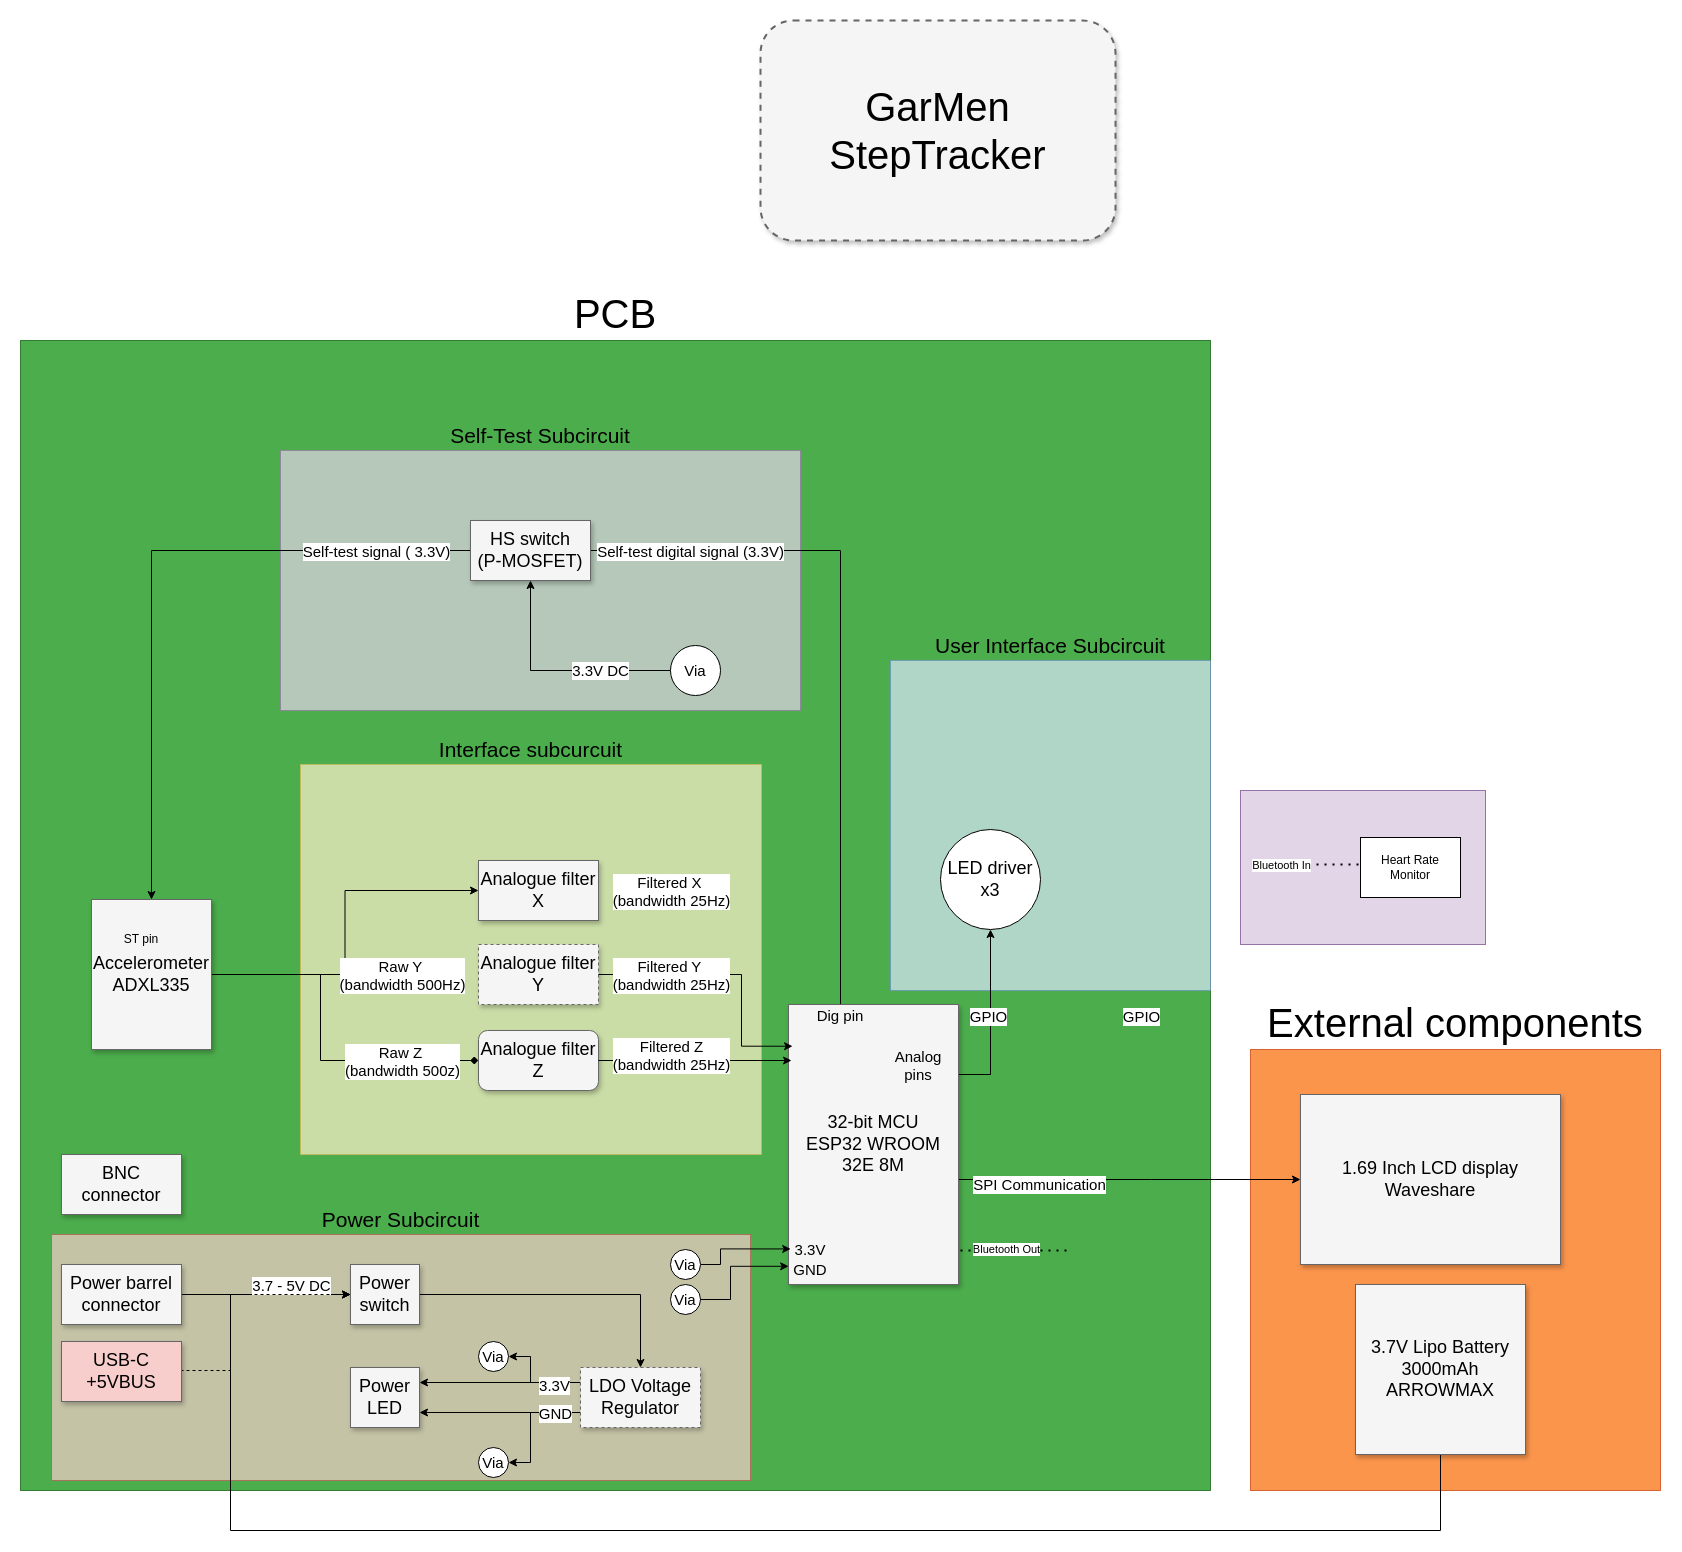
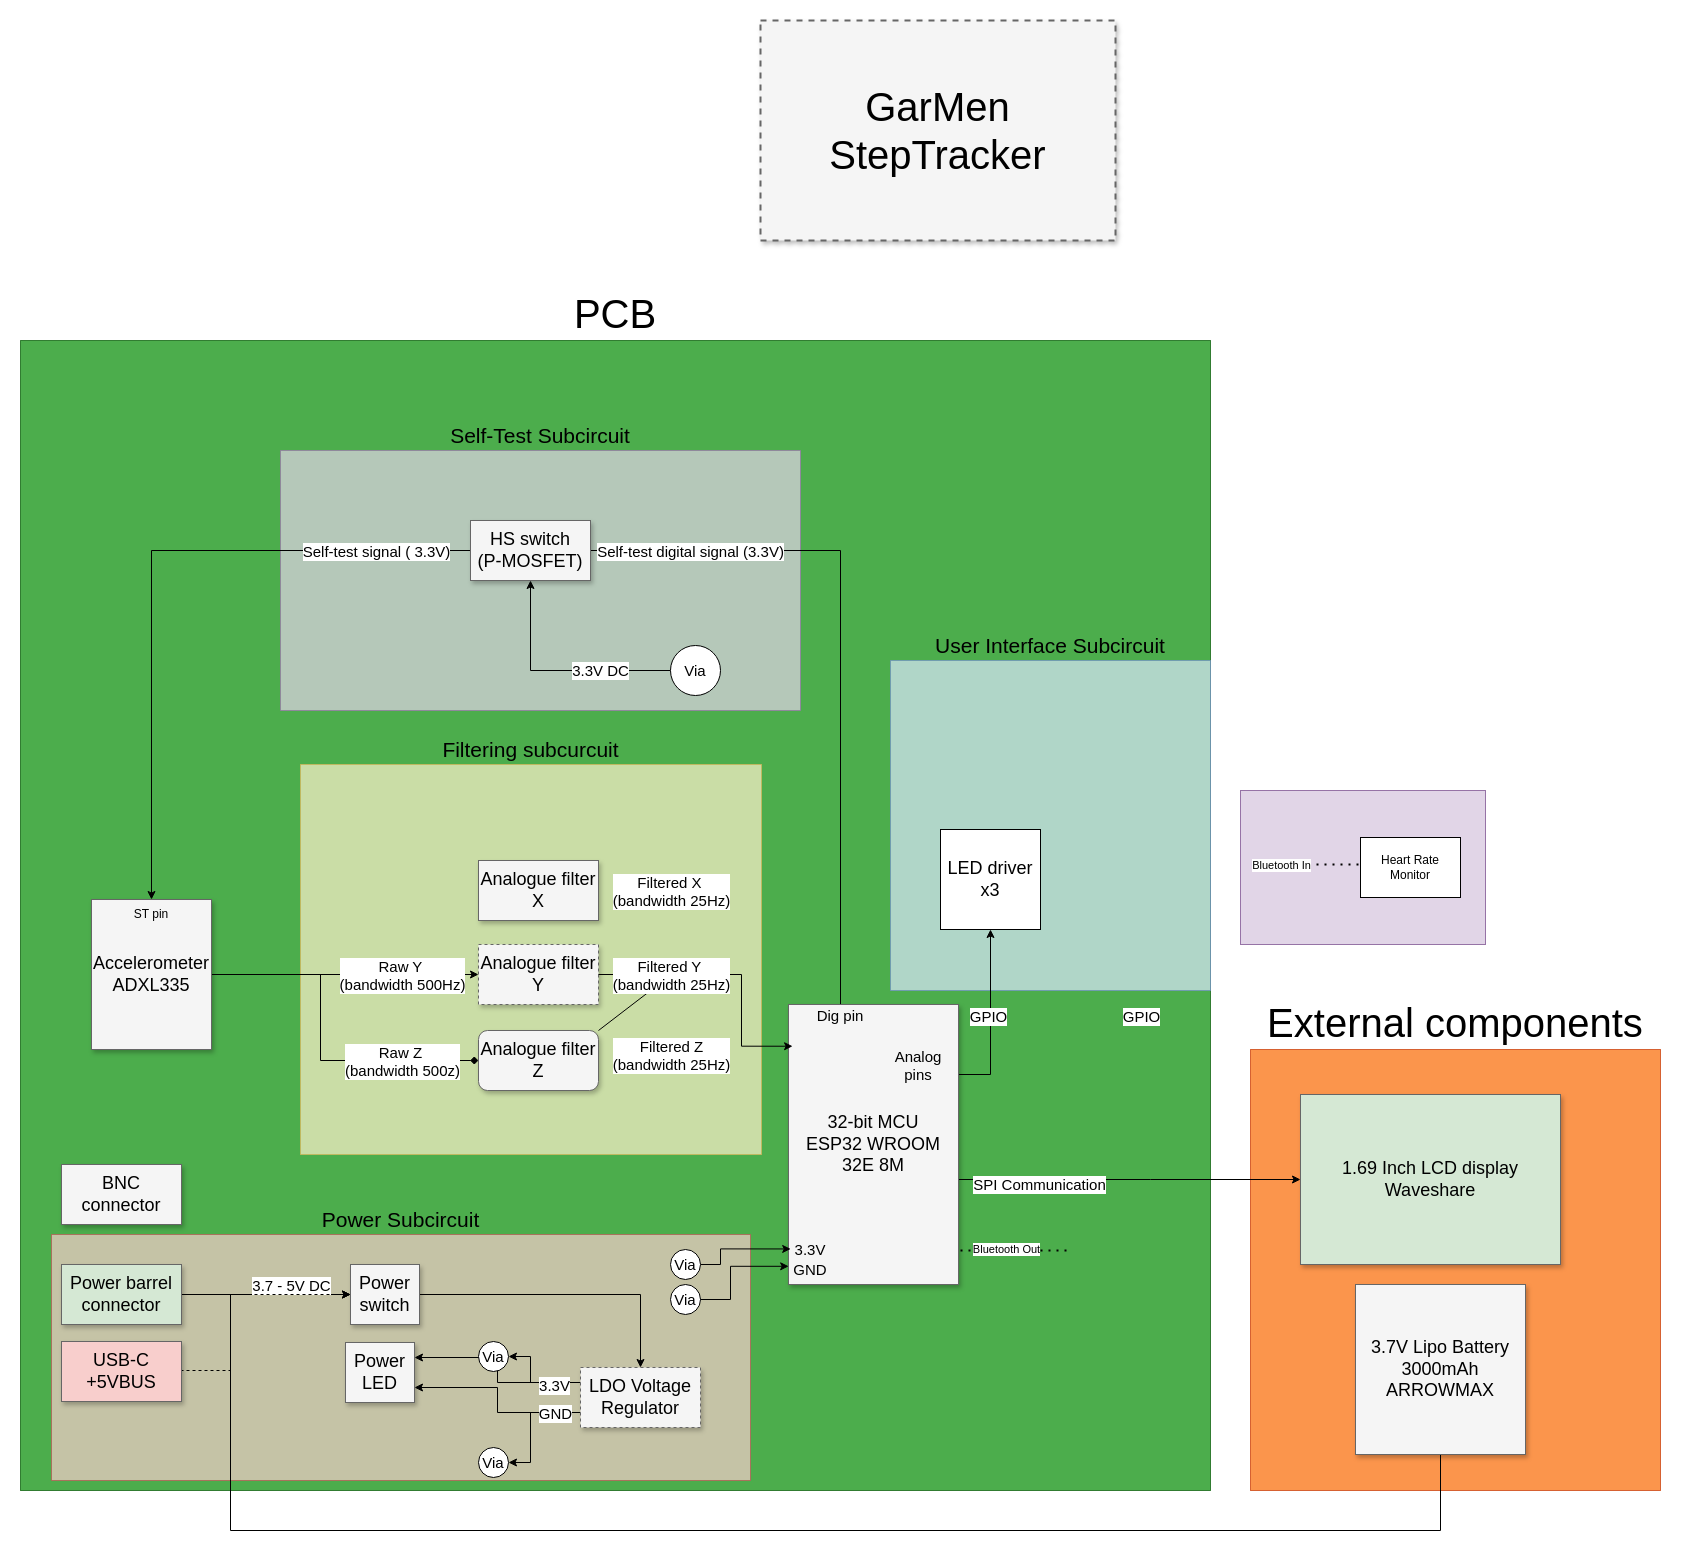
node "GarMen StepTracker": shape rounded rectangle -> rectangle
node "Interface subcurcuit": label "Interface subcurcuit" -> "Filtering subcurcuit"
node "LED driver x3": shape ellipse -> rectangle
edge "Accelerometer ADXL335" -> "Analogue filter X": now "Accelerometer ADXL335" -> "Analogue filter Y"
node "ST pin": moved (142, 940) -> (152, 915)
edge "Analogue filter Z" -> "32-bit MCU ESP32 WROOM 32E 8M": now "Analogue filter Z" -> "Filtered Y (bandwidth 25Hz)"
node "1.69 Inch LCD display Waveshare": fillcolor #f5f5f5 -> #d5e8d4
node "BNC connector": moved (122, 1185) -> (122, 1195)
node "Power barrel connector": fillcolor #f5f5f5 -> #d5e8d4
node "Power LED": moved (385, 1398) -> (380, 1373)
